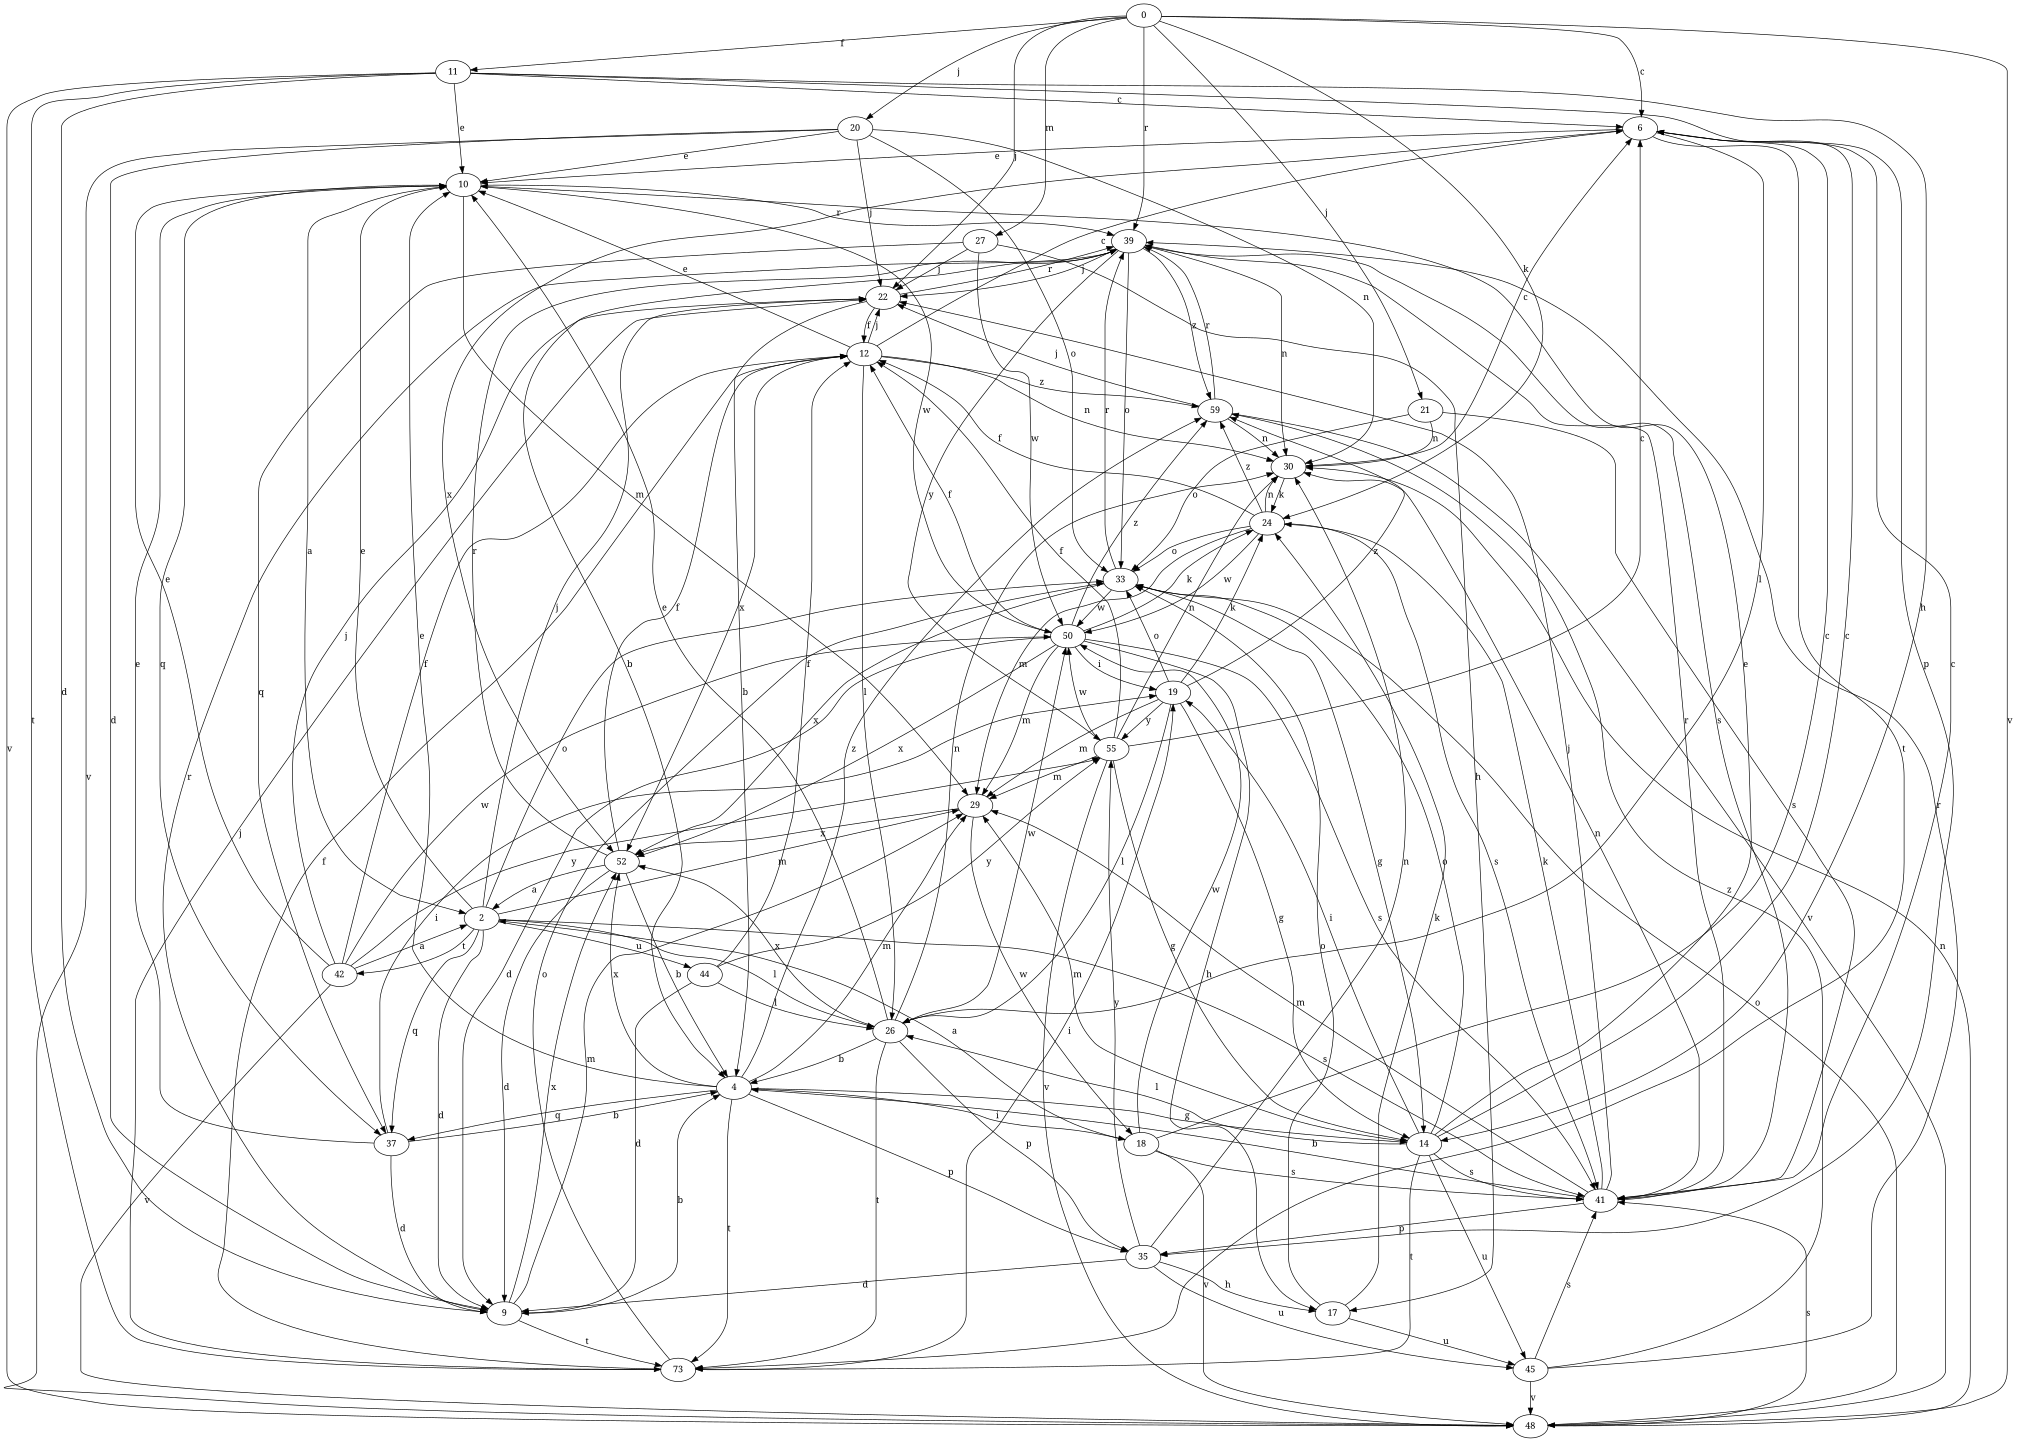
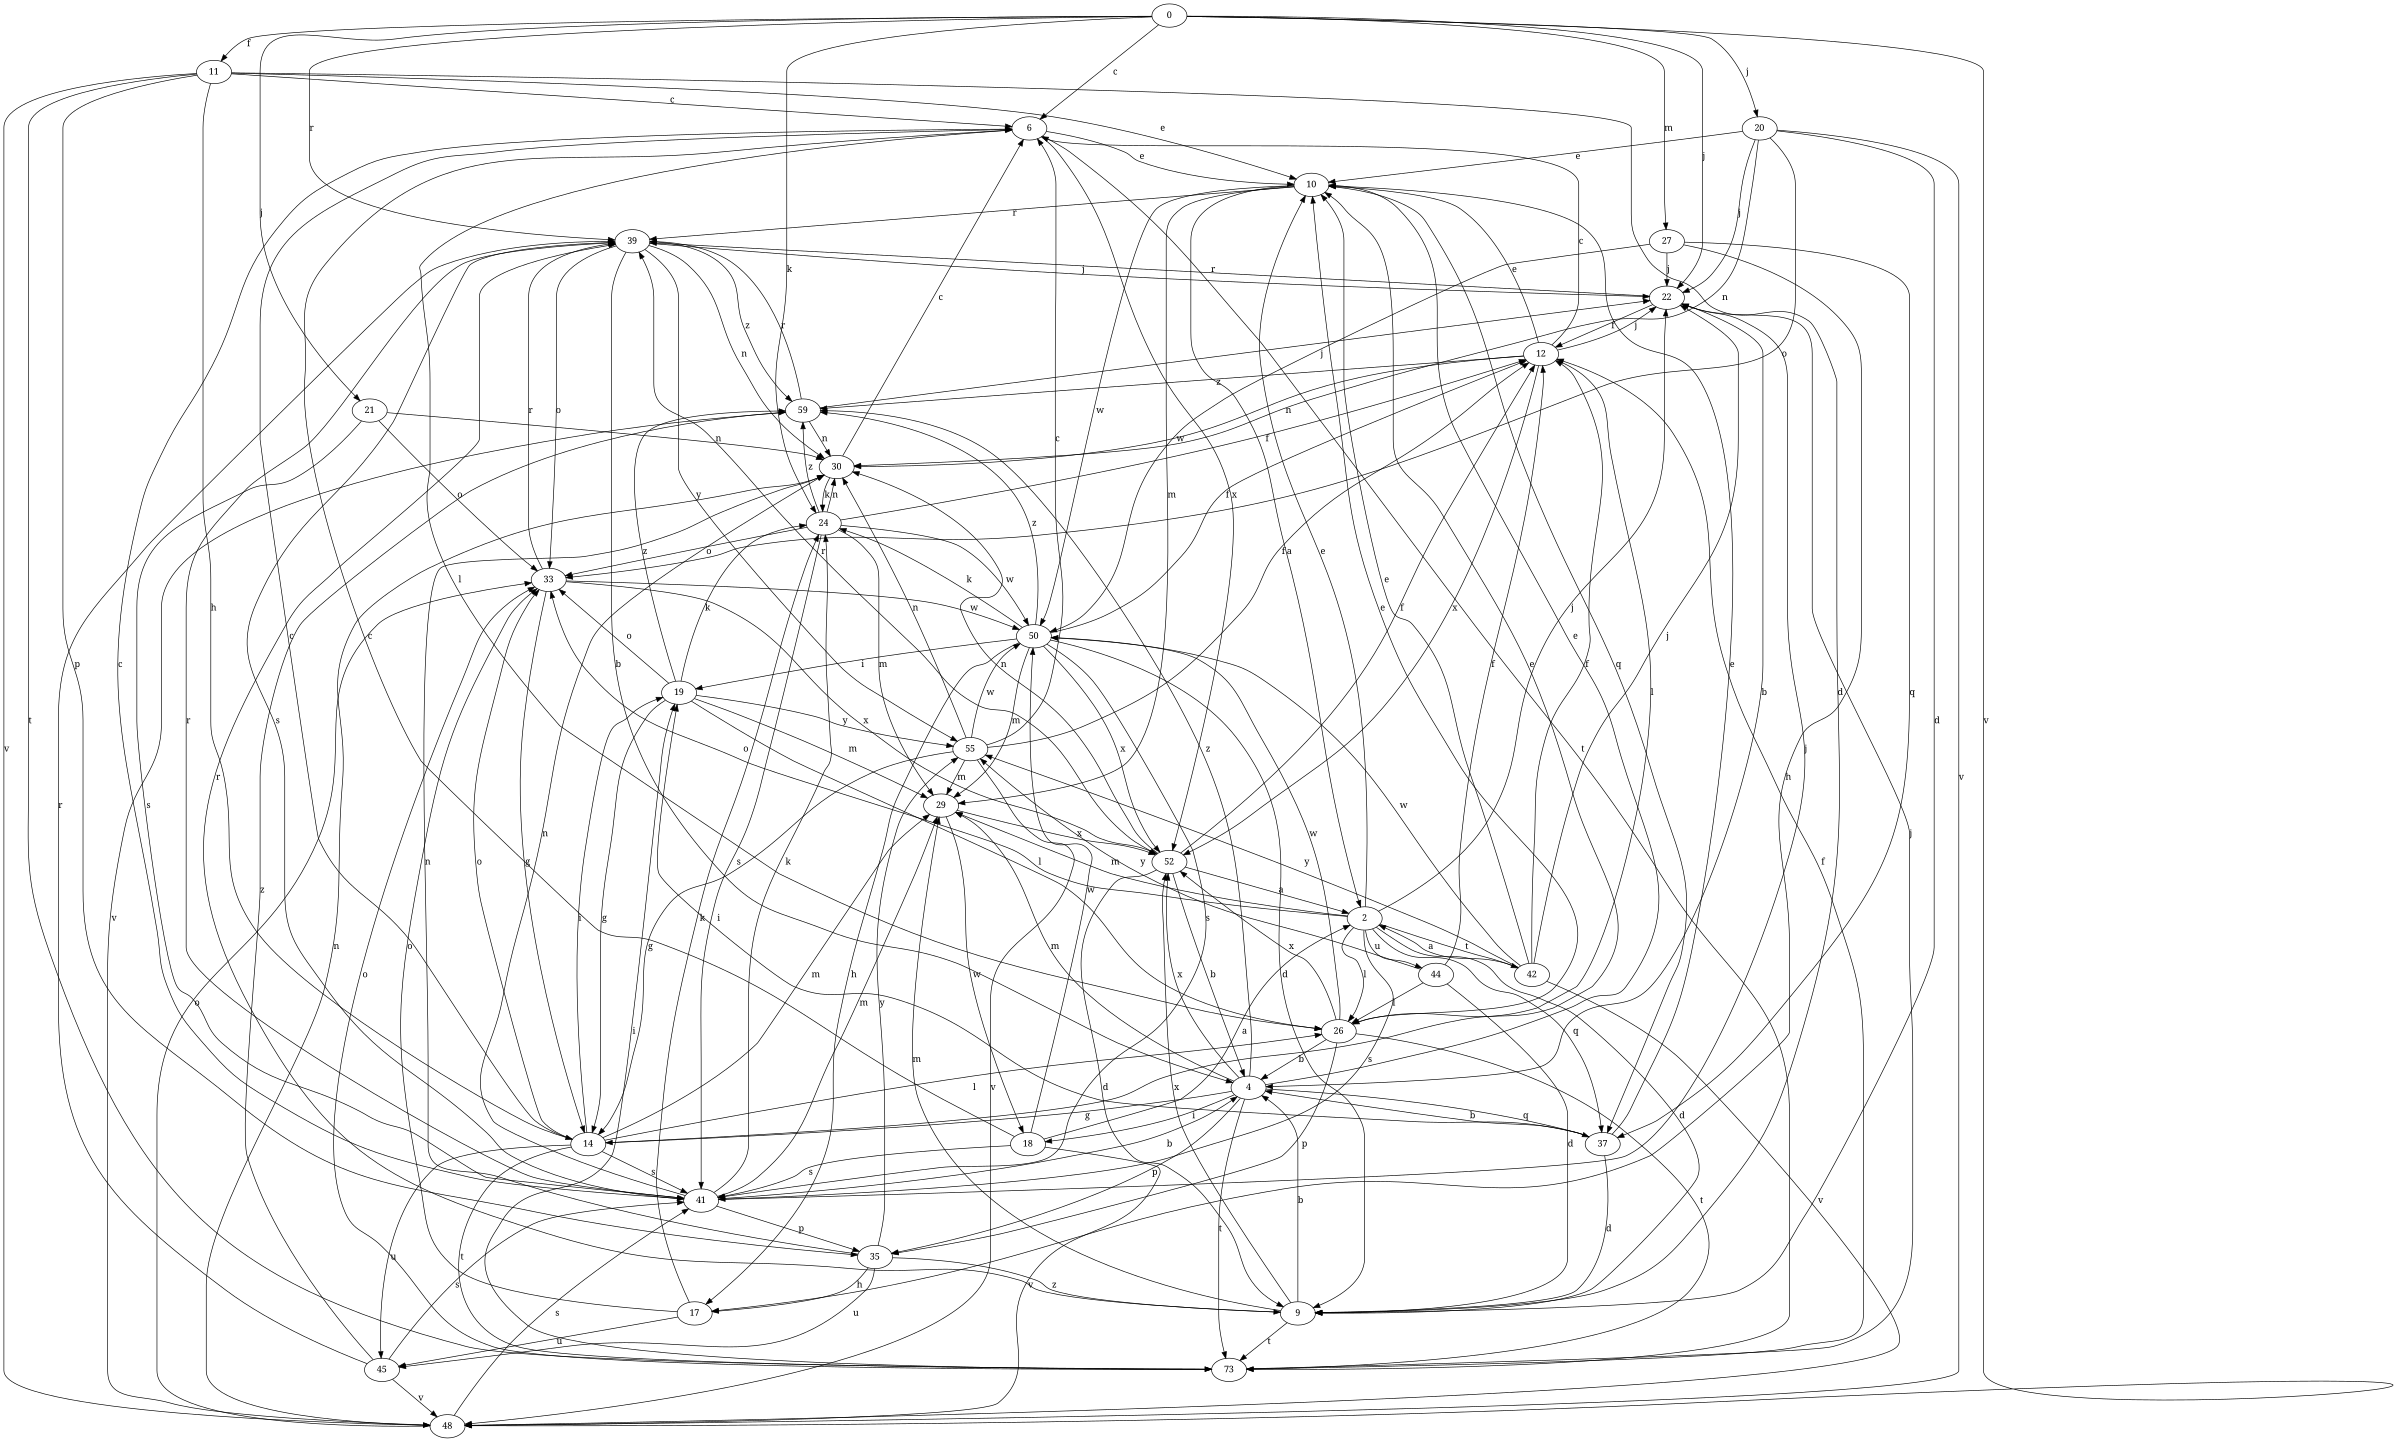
edge "26" -> "30": now "52" -> "30"
edge "35" -> "9": label "d" -> "z"
